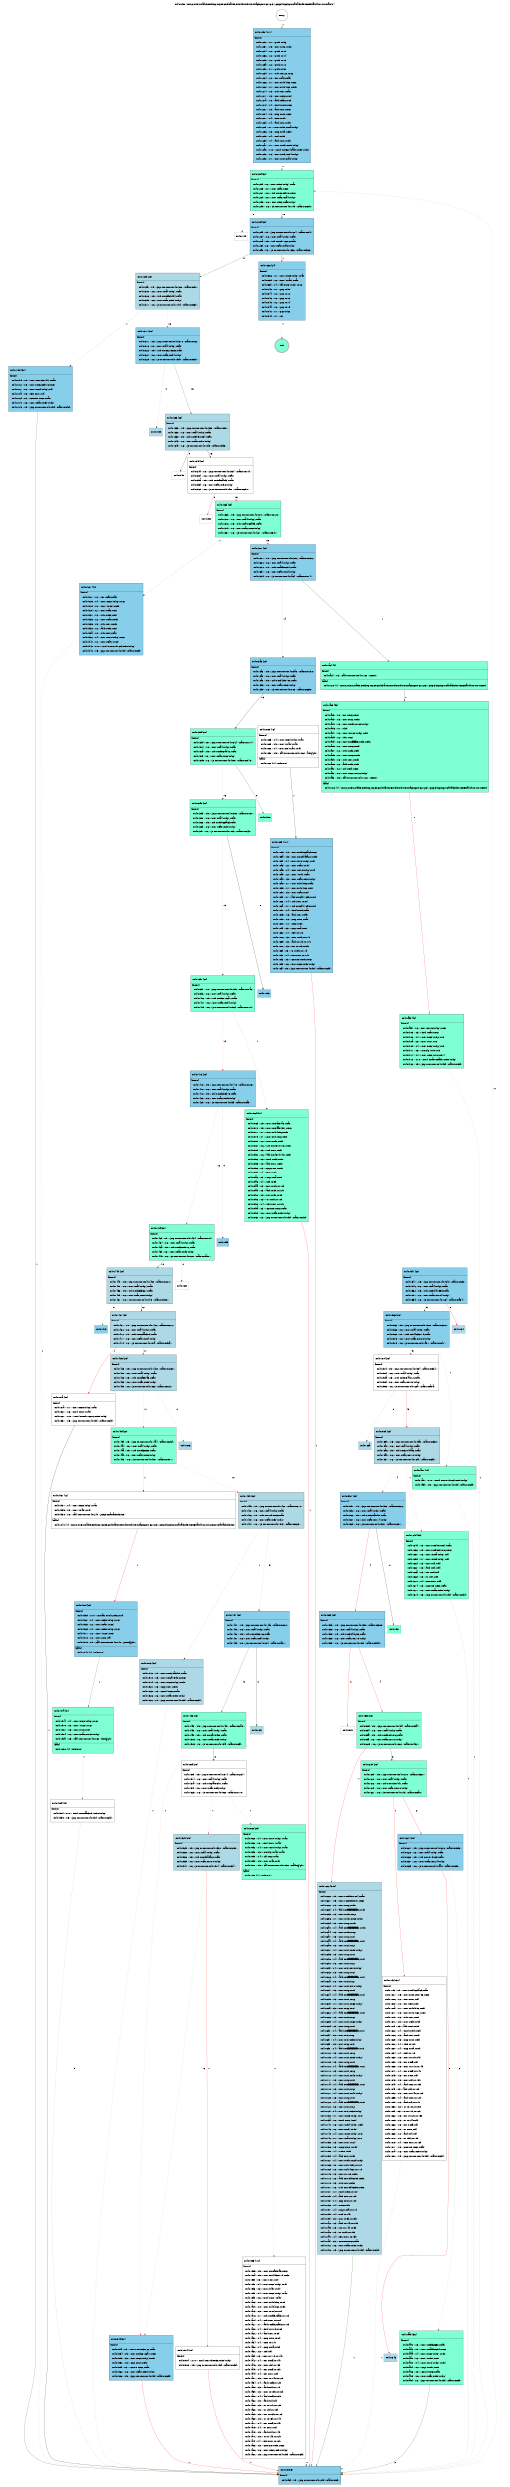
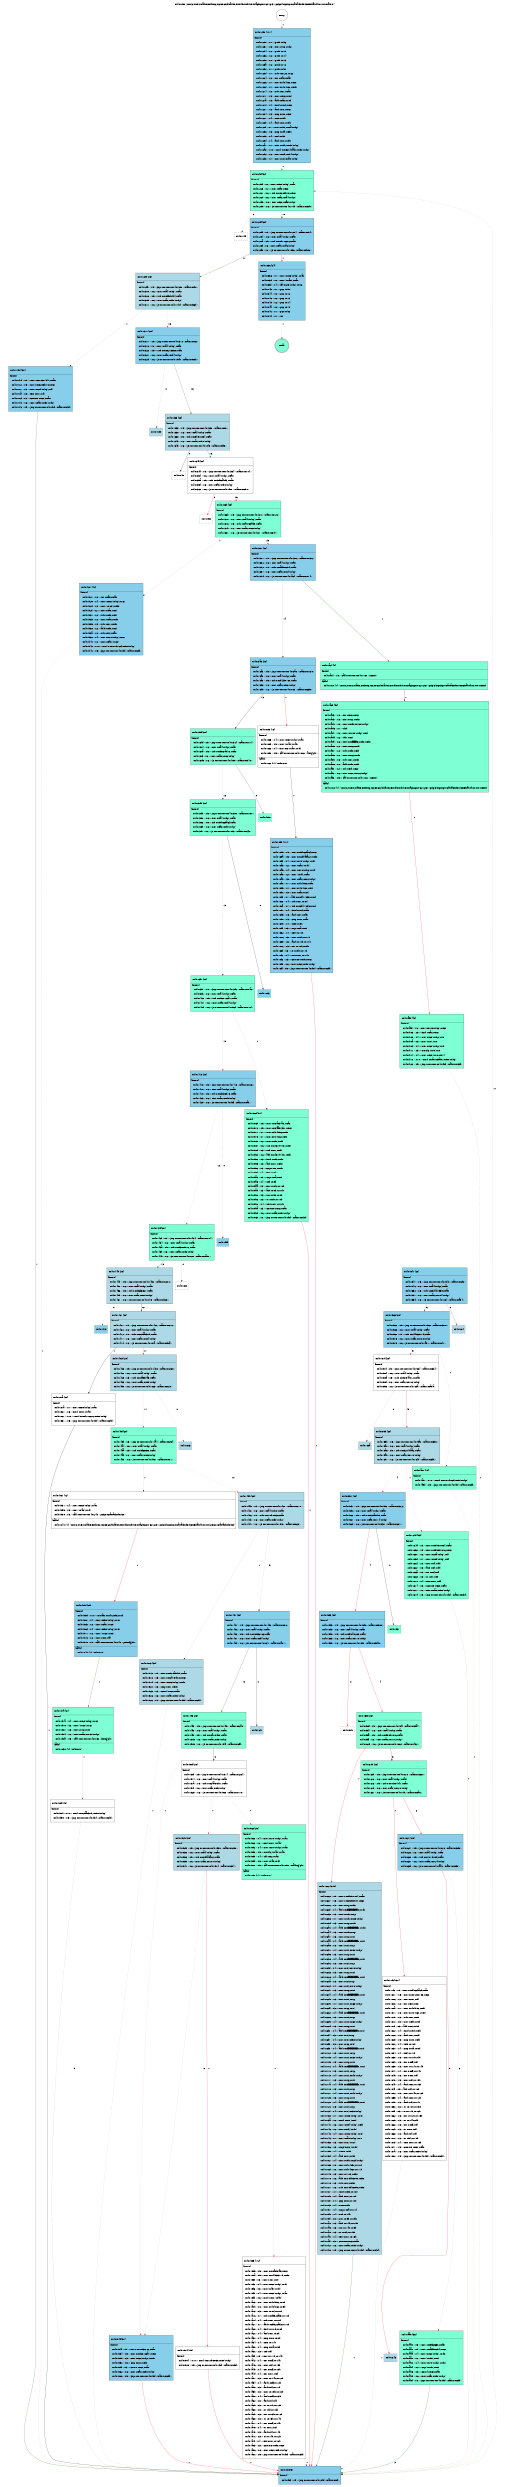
node "Exit": label "Exit" -> "Final"
edge "0x4013a3 [28]" -> "0x401885 [16]": added, label "1"
edge "0x401467 [28]" -> "0x401e1a [28]": color red -> black
